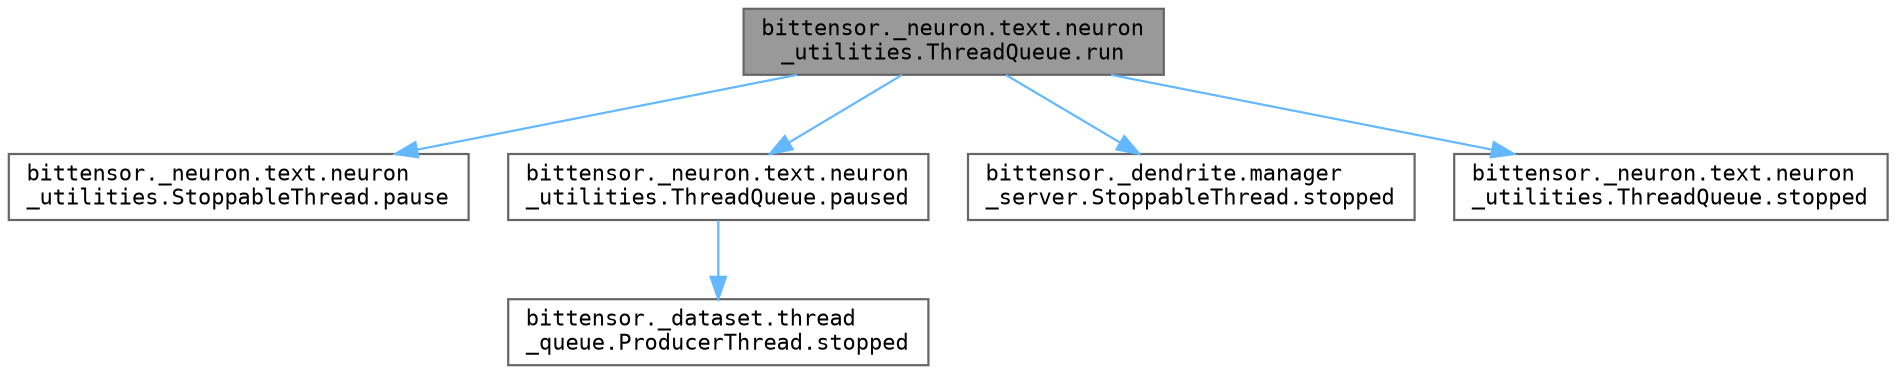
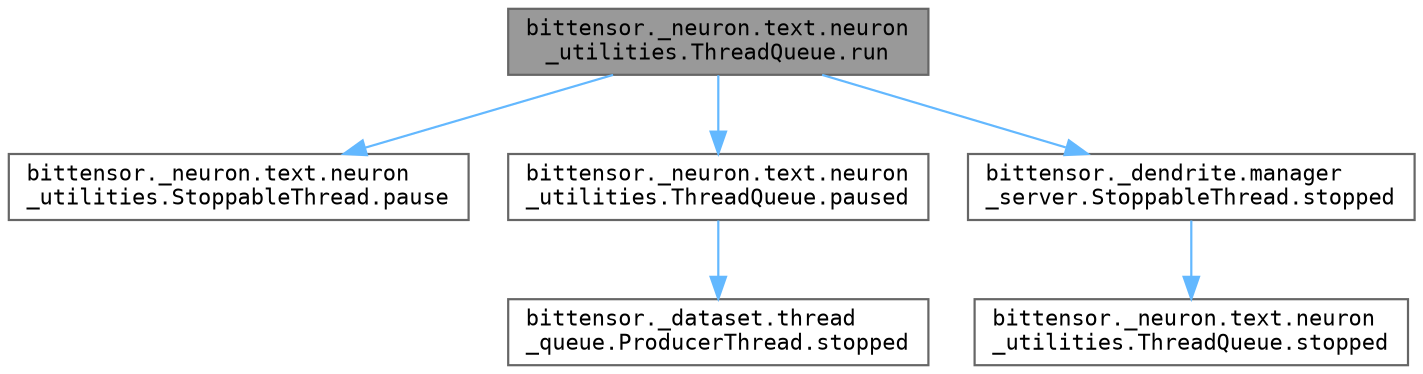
edge "bittensor._neuron.text.neuron _utilities.ThreadQueue.run" -> "bittensor._neuron.text.neuron _utilities.ThreadQueue.stopped": now "bittensor._dendrite.manager _server.StoppableThread.stopped" -> "bittensor._neuron.text.neuron _utilities.ThreadQueue.stopped"
